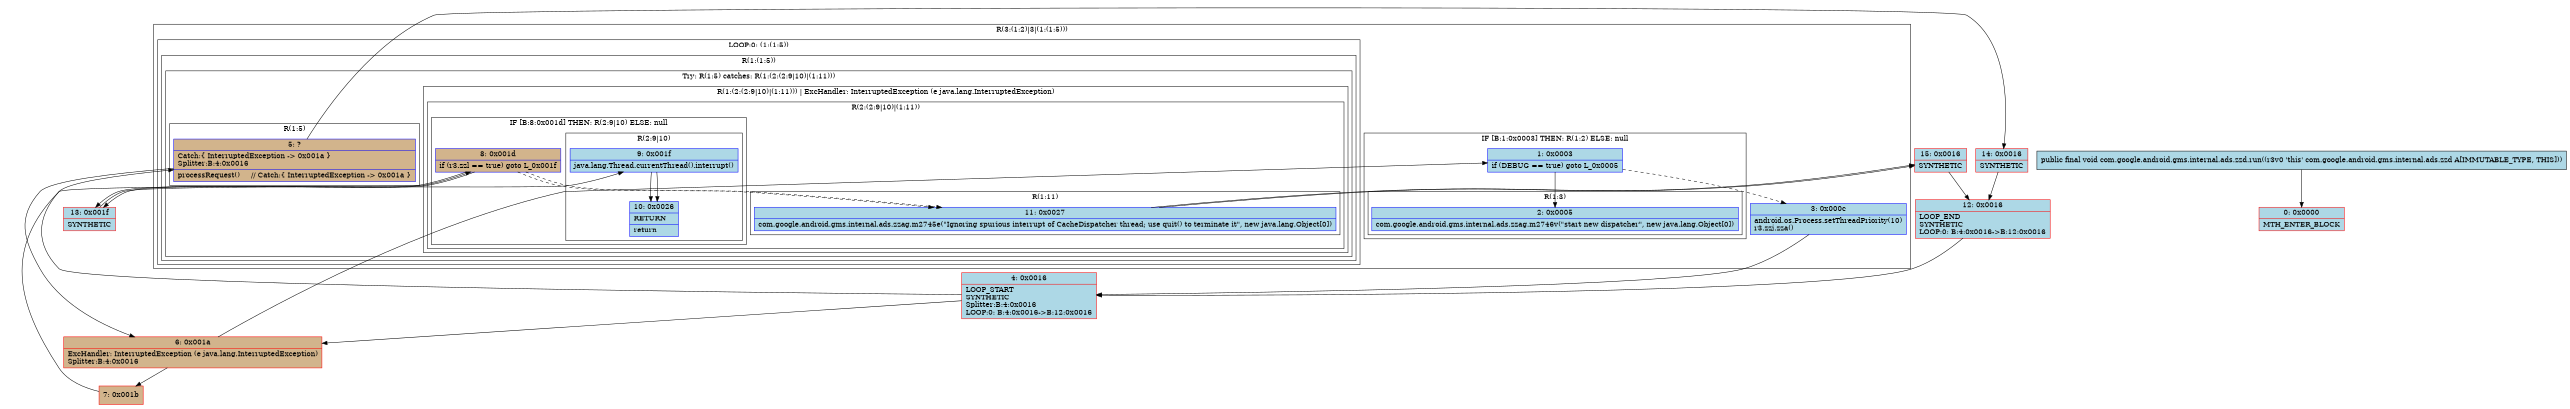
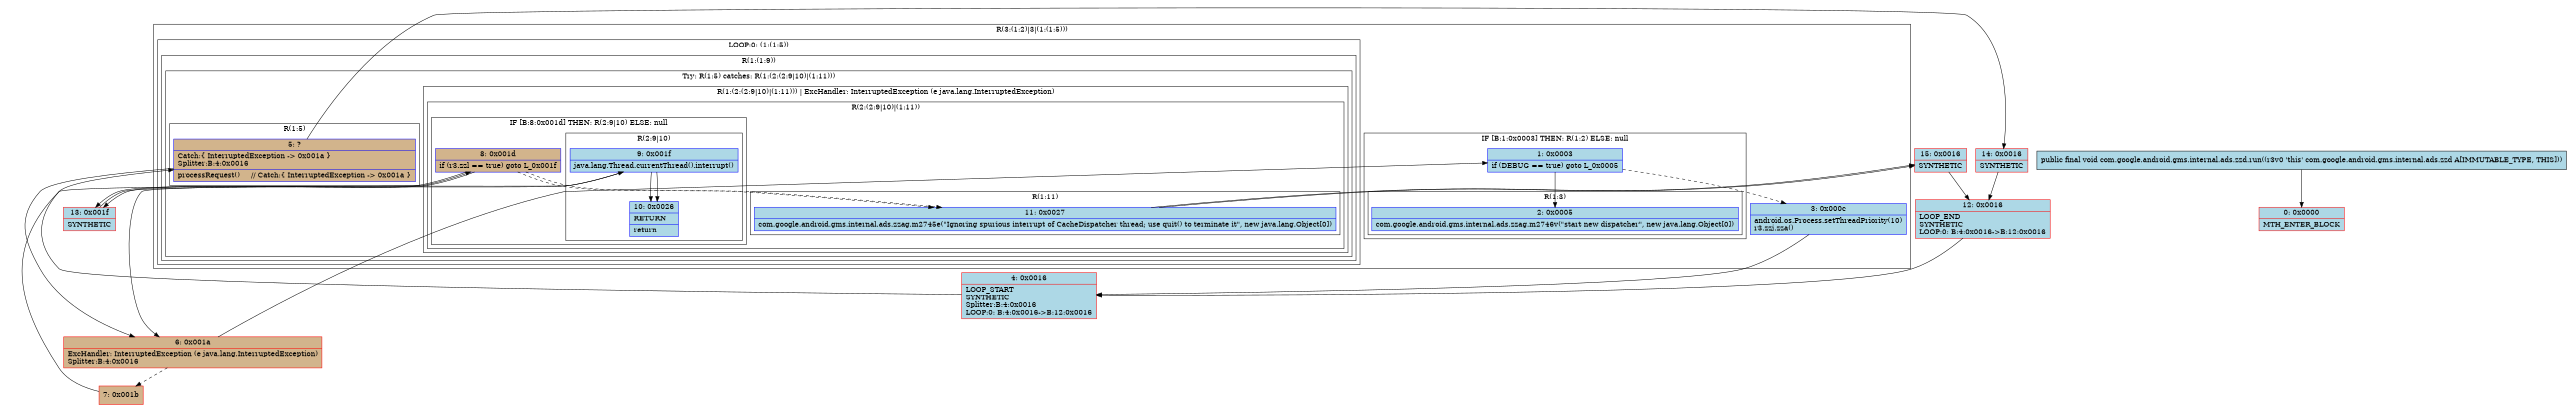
cluster "R(1:(1:5))": label "R(1:(1:5))" -> "R(1:(1:9))"
edge "4: 0x0016" -> "6: 0x001a": now "9: 0x001f" -> "6: 0x001a"
edge "6: 0x001a" -> "7: 0x001b": style solid -> dashed
